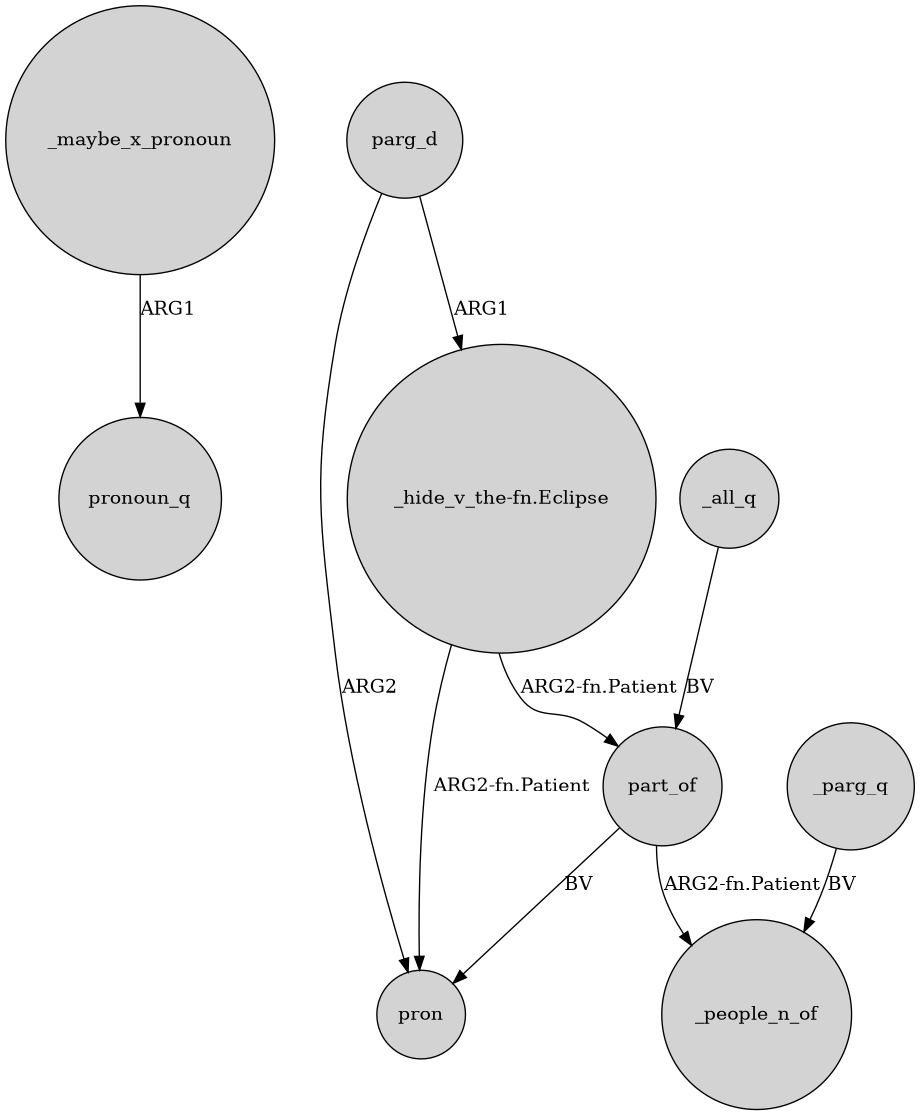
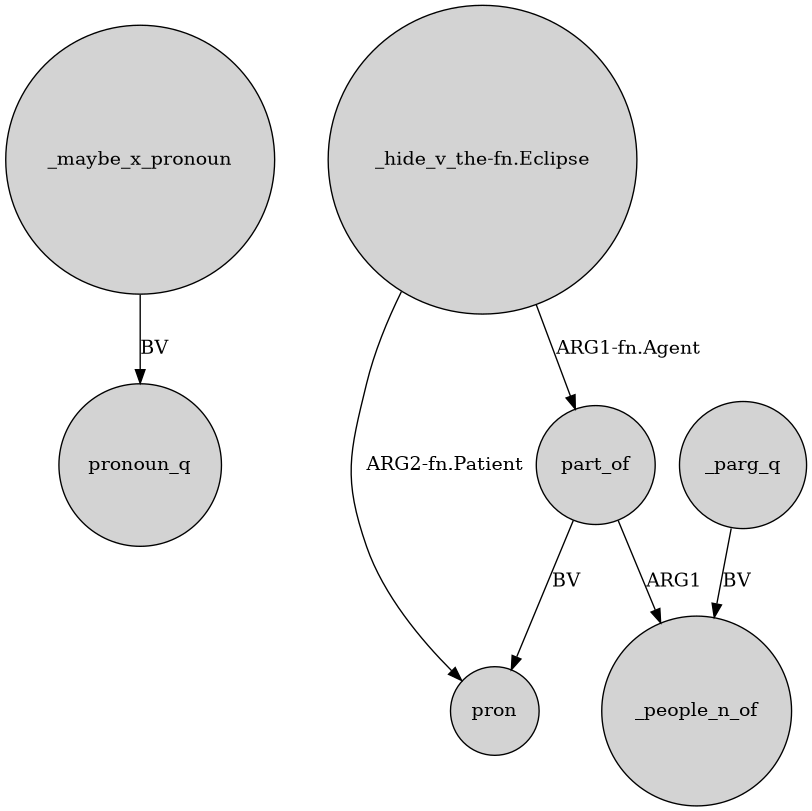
node "parg_d": removed
edge "_maybe_x_pronoun" -> "pronoun_q": label "ARG1" -> "BV"
node "_all_q": removed
edge "_hide_v_the-fn.Eclipse" -> "part_of": label "ARG2-fn.Patient" -> "ARG1-fn.Agent"
edge "part_of" -> "_people_n_of": label "ARG2-fn.Patient" -> "ARG1"
